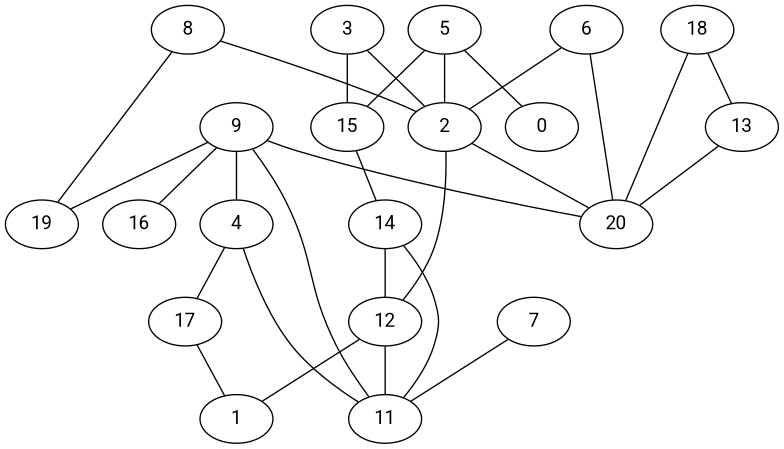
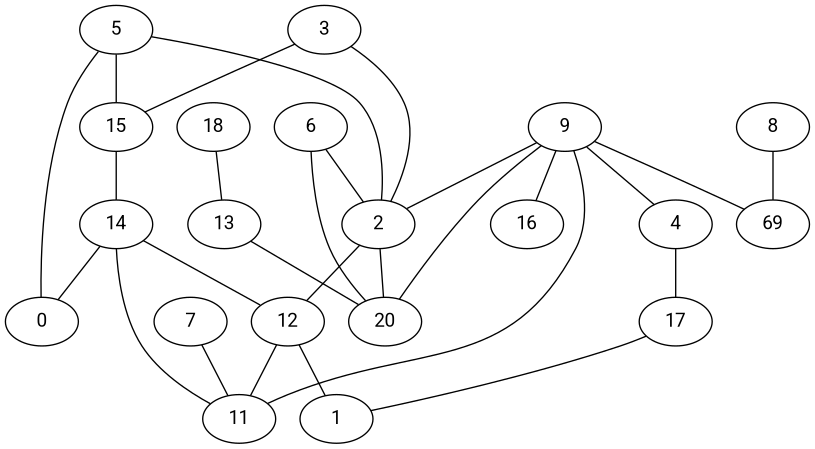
edge "8" -- "2": now "9" -- "2"
edge "18" -- "20": removed
node "19": label "19" -> "69"
edge "14" -- "0": added
edge "4" -- "11": removed
